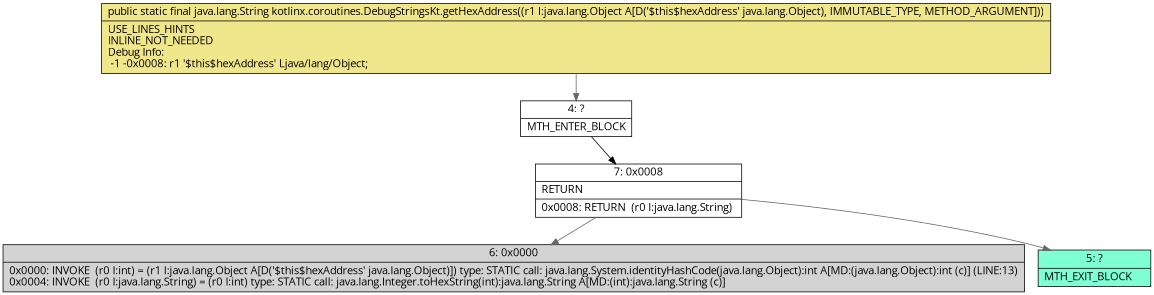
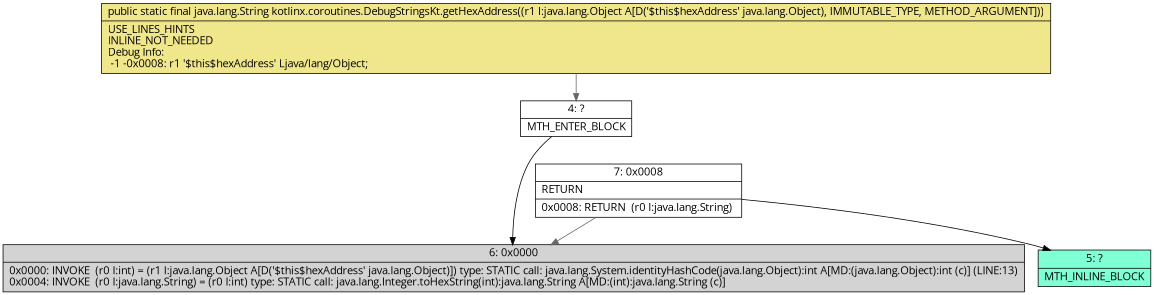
edge "4: ?" -> "7: 0x0008": now "4: ?" -> "6: 0x0000"
edge "7: 0x0008" -> "5: ?": color gray40 -> black
node "5: ?": text "MTH_EXIT_BLOCK" -> "MTH_INLINE_BLOCK"
